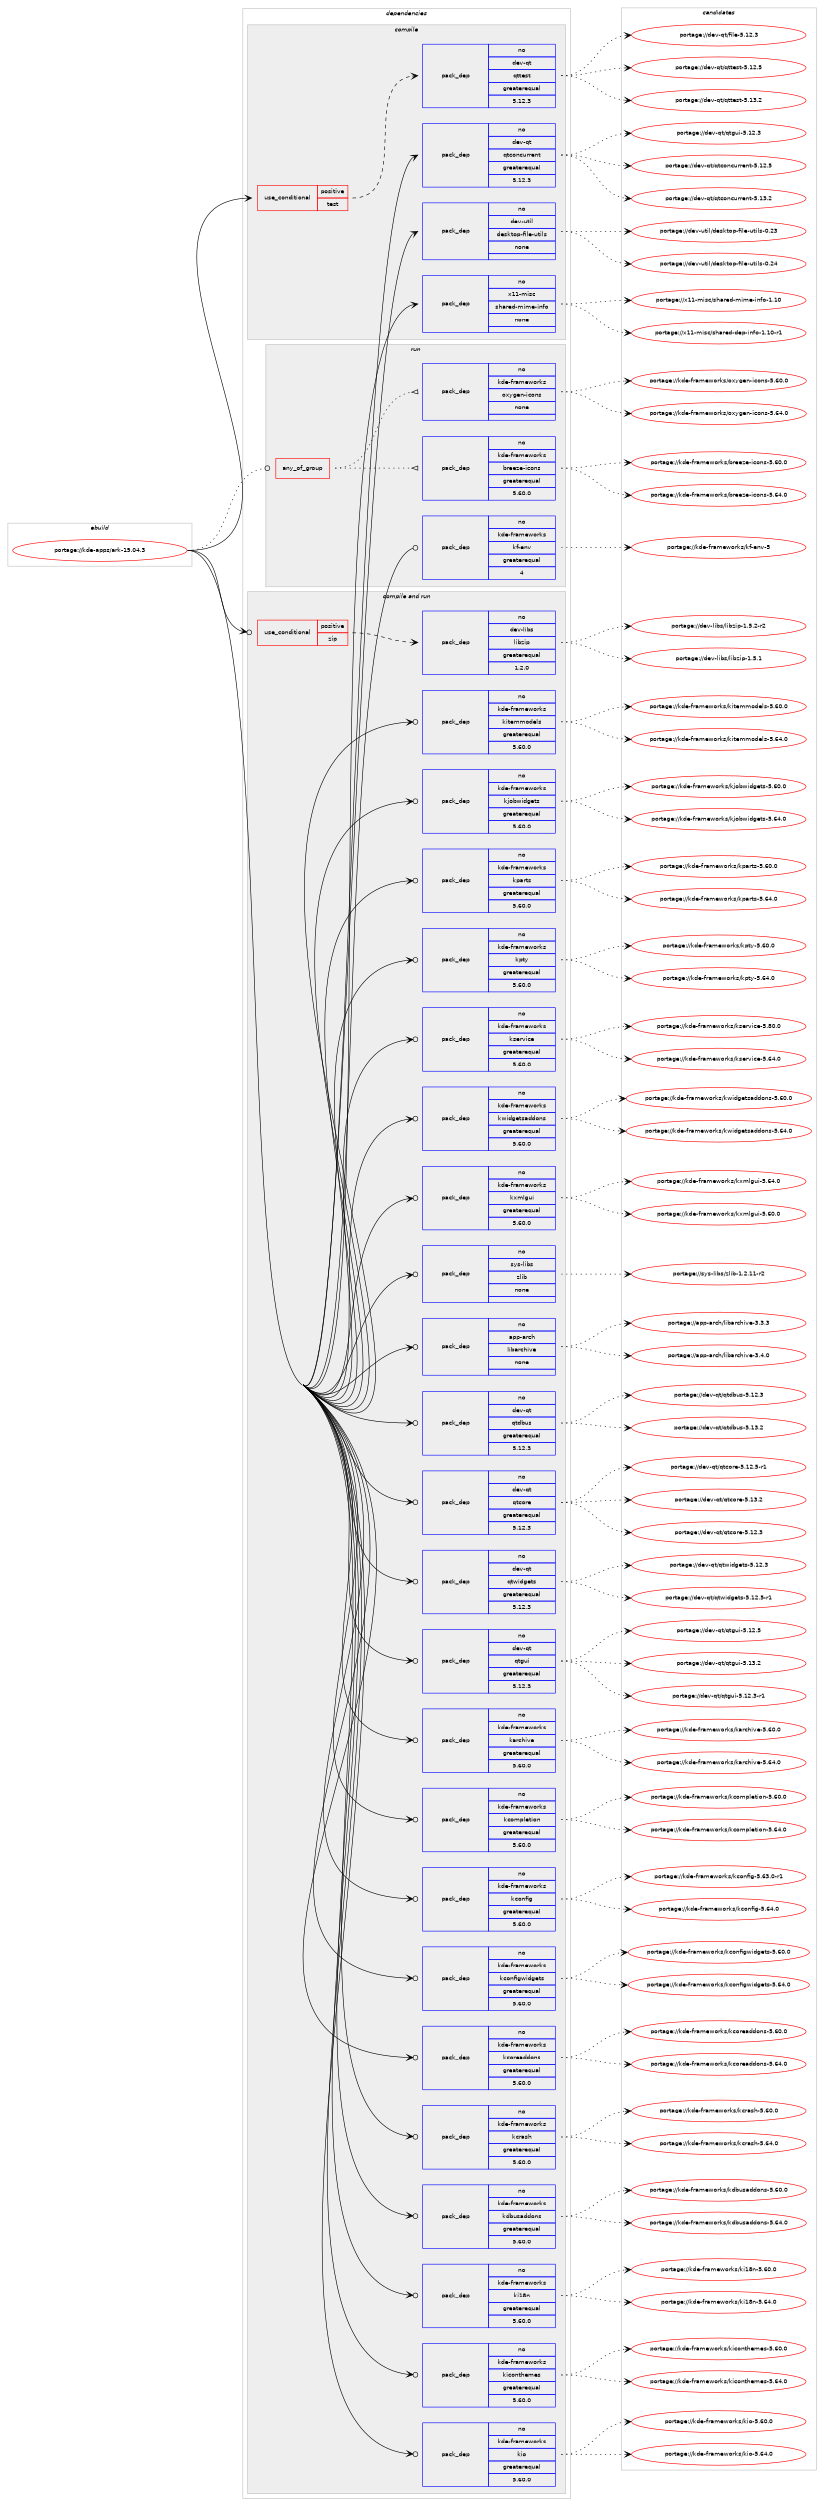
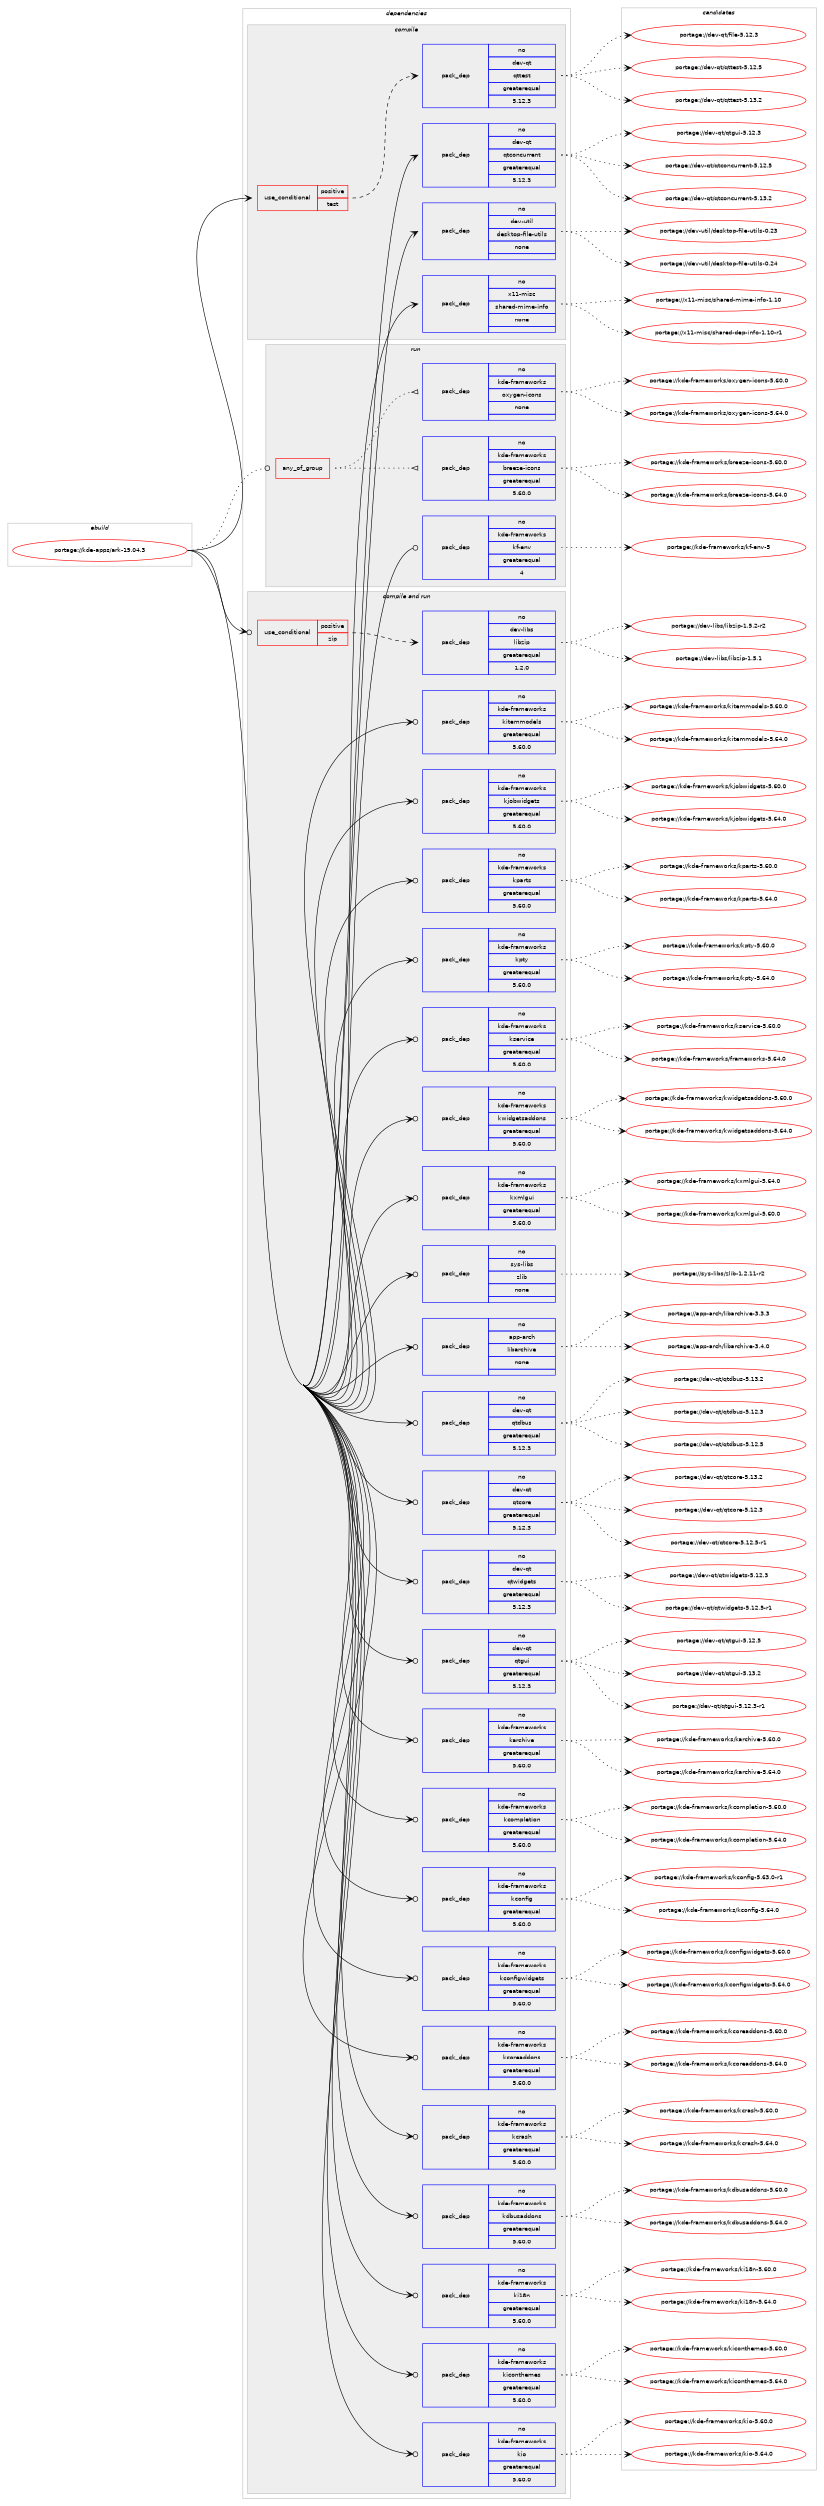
node "portage://kde-frameworks/kservice-5.80.0": label "portage://kde-frameworks/kservice-5.80.0" -> "portage://kde-frameworks/kservice-5.60.0"
node "portage://kde-frameworks/kservice-5.64.0": label "portage://kde-frameworks/kservice-5.64.0" -> "portage://kde-frameworks/frameworks-5.64.0"
node "portage://dev-qt/qtdbus-5.12.5": added
